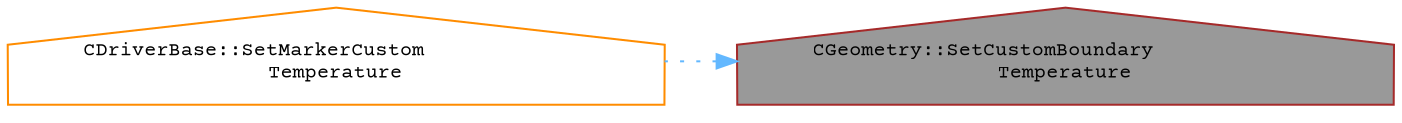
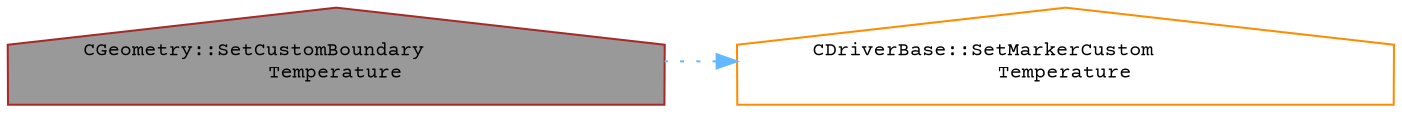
edge "CDriverBase::SetMarkerCustom Temperature" -> "CGeometry::SetCustomBoundary Temperature": reversed
